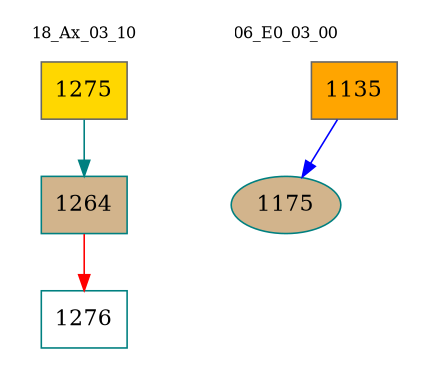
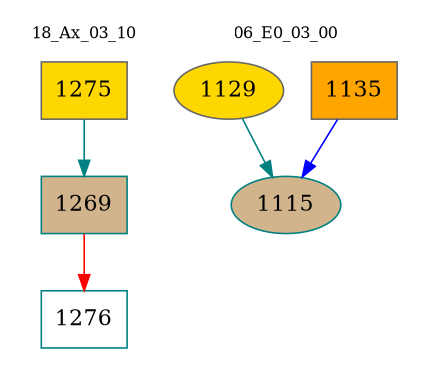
node "1129": added
node "1264": label "1264" -> "1269"
node "1175": label "1175" -> "1115"
